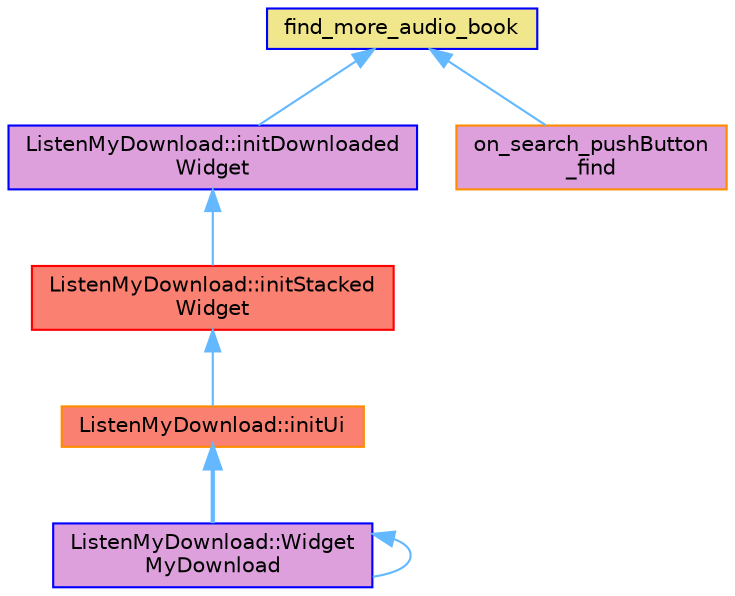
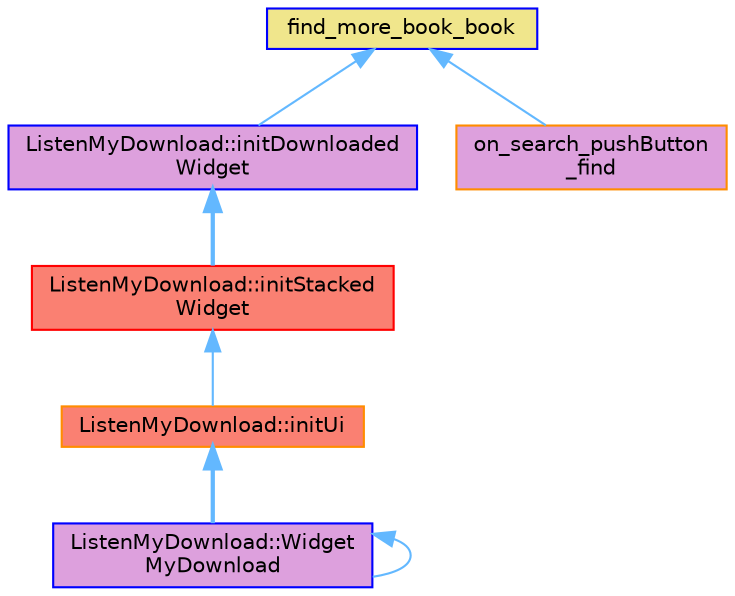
node "find_more_audio_book": label "find_more_audio_book" -> "find_more_book_book"
edge "ListenMyDownload::initStacked Widget" -> "ListenMyDownload::initDownloaded Widget": style solid -> bold
